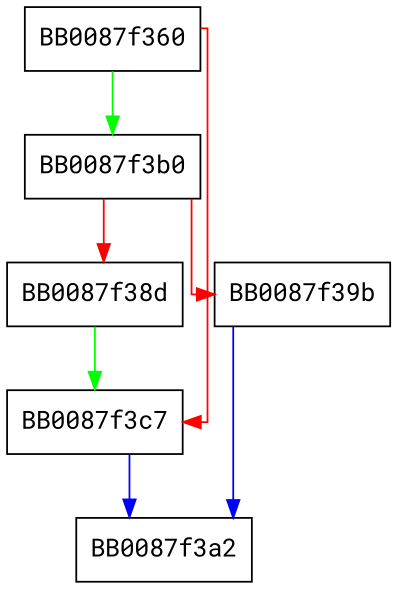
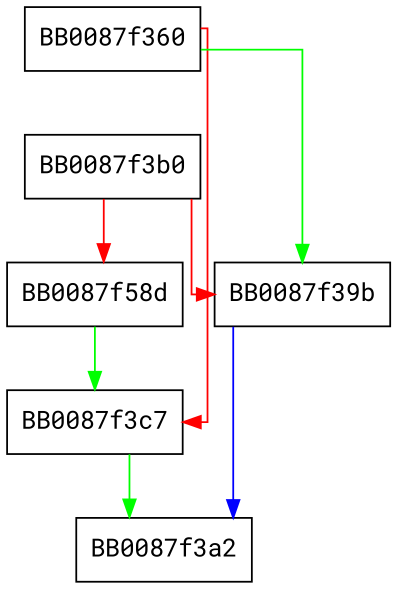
edge "BB0087f360" -> "BB0087f3b0": now "BB0087f360" -> "BB0087f39b"
node "BB0087f38d": label "BB0087f38d" -> "BB0087f58d"
edge "BB0087f3c7" -> "BB0087f3a2": color blue -> green
